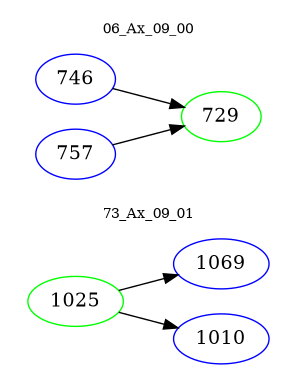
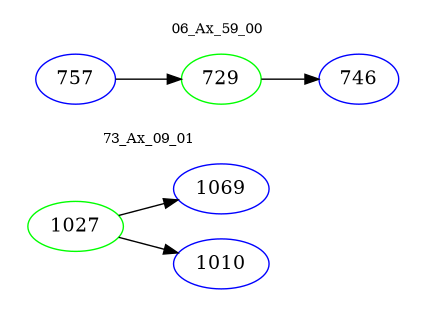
cluster "06_Ax_09_00": label "06_Ax_09_00" -> "06_Ax_59_00"
edge "746" -> "729": reversed
node "1025": label "1025" -> "1027"
